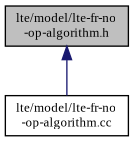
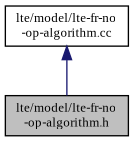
edge "lte/model/lte-fr-no -op-algorithm.cc" -> "lte/model/lte-fr-no -op-algorithm.h": reversed
